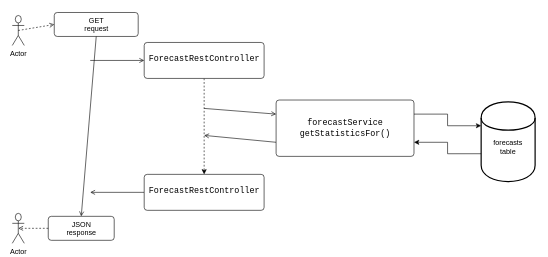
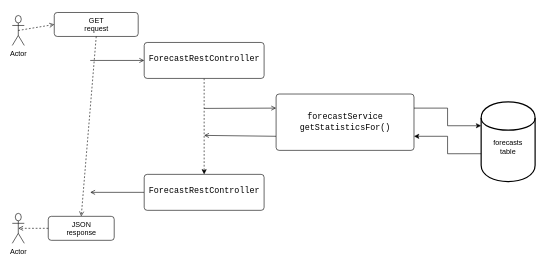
edge "GET request" -> "JSON response": style solid -> dashed
node "forecastService getStatisticsFor()": moved (345, 128) -> (345, 122)
